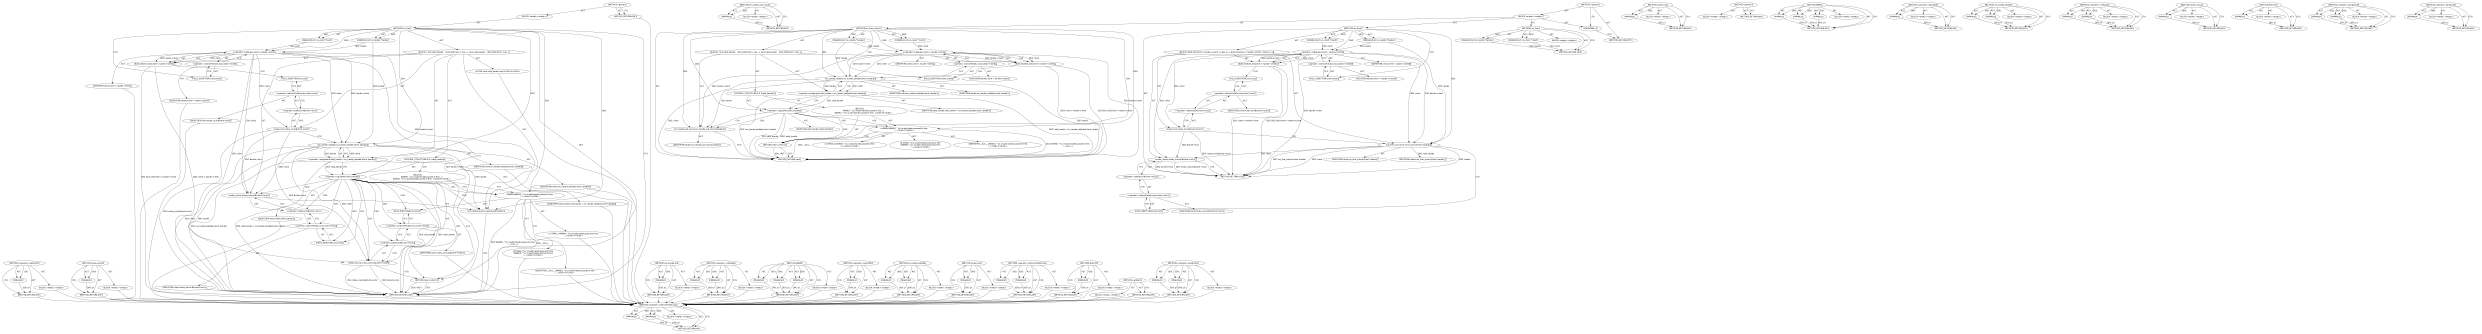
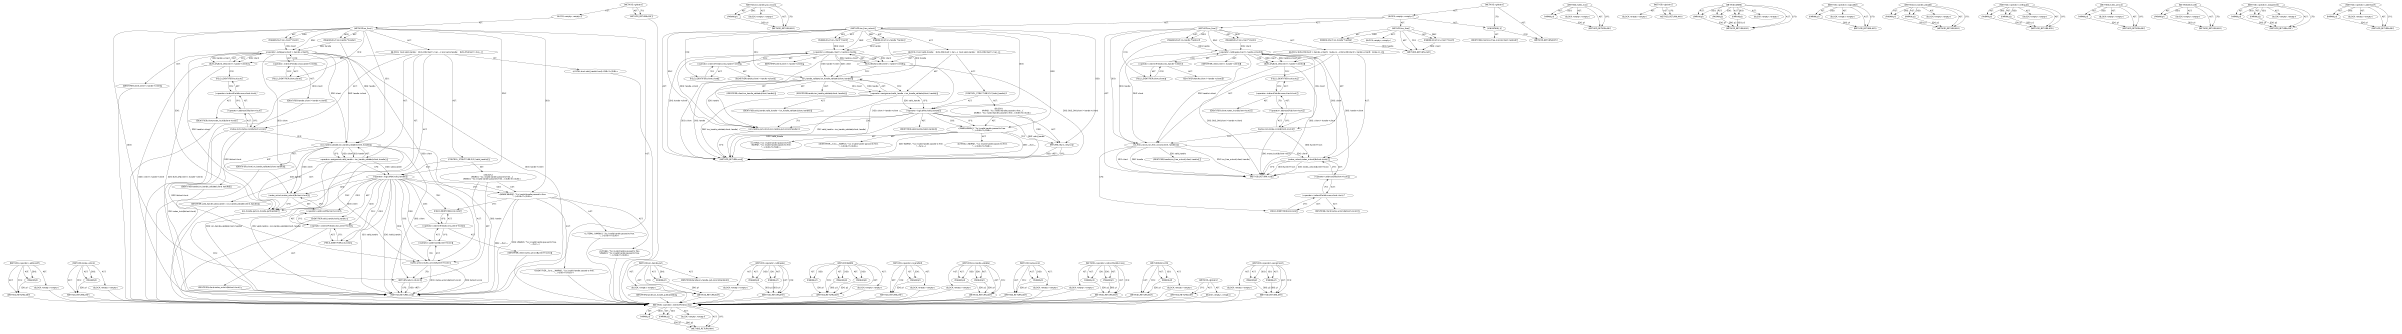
edge "(ion_handle_put_nolock,ion_handle_put_nolock(handle))" -> "(IDENTIFIER,handle,ion_handle_put_nolock(handle))": now "(METHOD,ion_handle_put)" -> "(IDENTIFIER,handle,ion_handle_put_nolock(handle))"
edge "(ion_free_nolock,ion_free_nolock(client, handle))" -> "(IDENTIFIER,client,ion_free_nolock(client, handle))": now "(UNKNOWN,),))" -> "(IDENTIFIER,client,ion_free_nolock(client, handle))"
node "(ion_handle_put,ion_handle_put(handle))": text "16" -> "12"
node "(IDENTIFIER,handle,ion_handle_put(handle))": added
